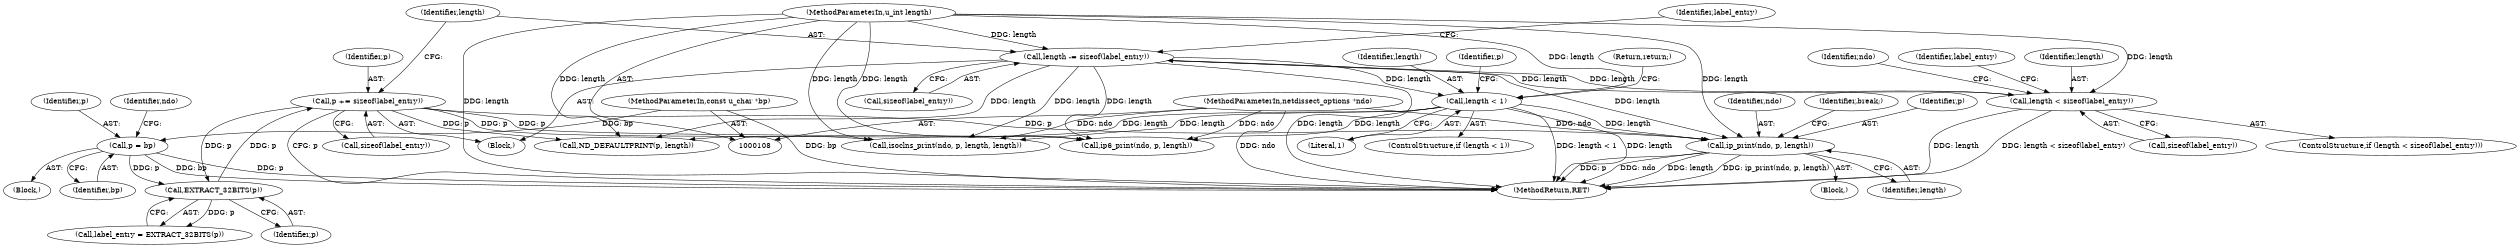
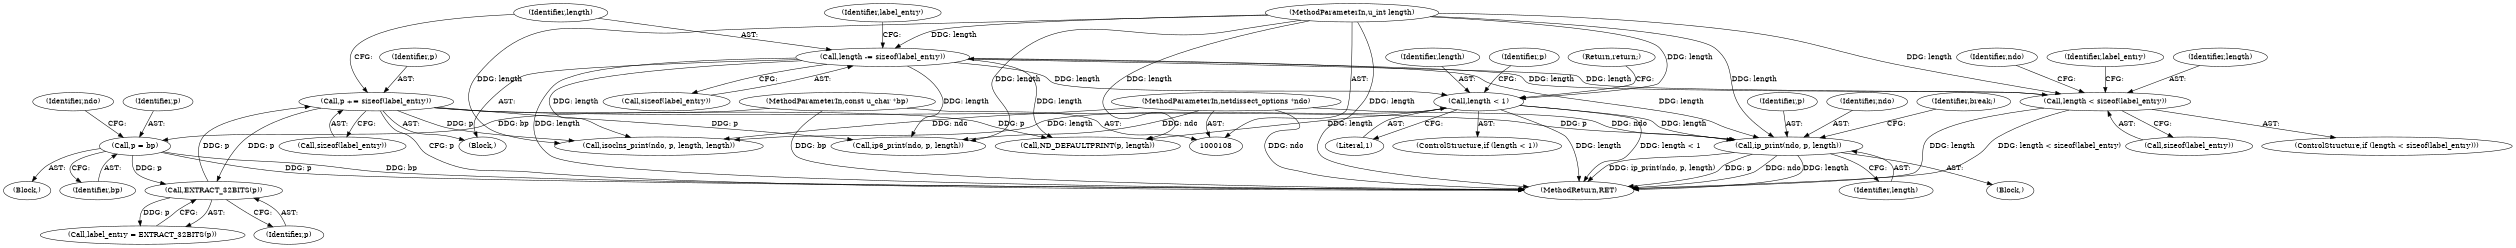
edge "(Call,length < 1)" -> "(Call,ip6_print(ndo, p, length))": removed, label "DDG: length"
